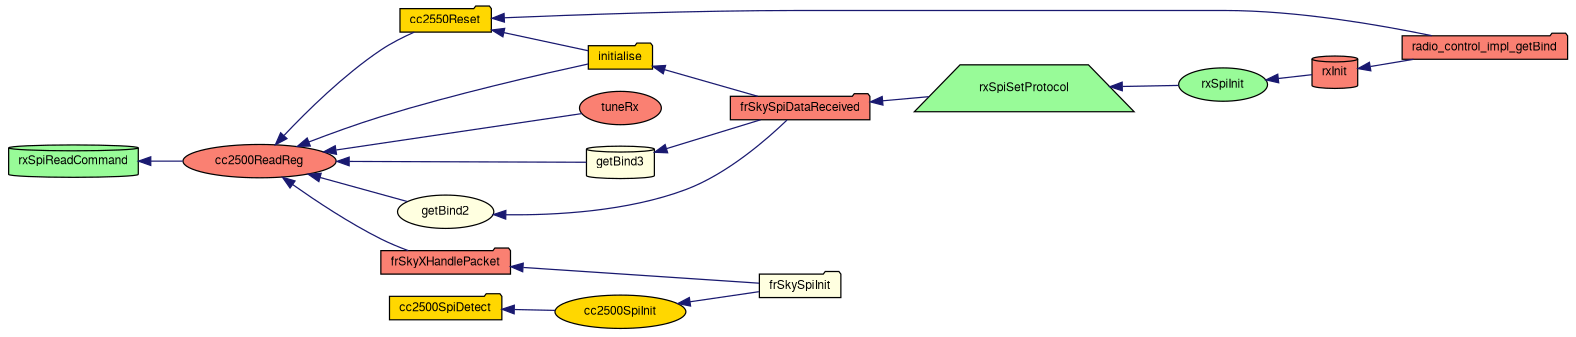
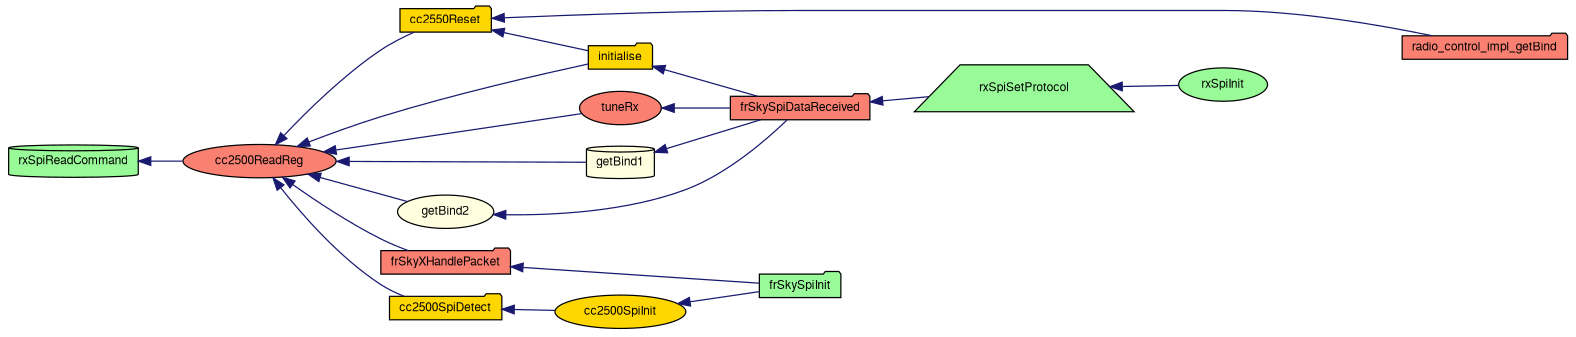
node "rxInit": removed
edge "frSkySpiDataReceived" -> "tuneRx": added
node "getBind3": label "getBind3" -> "getBind1"
edge "cc2500SpiDetect" -> "cc2500ReadReg": added
node "frSkySpiInit": fillcolor lightyellow -> palegreen
